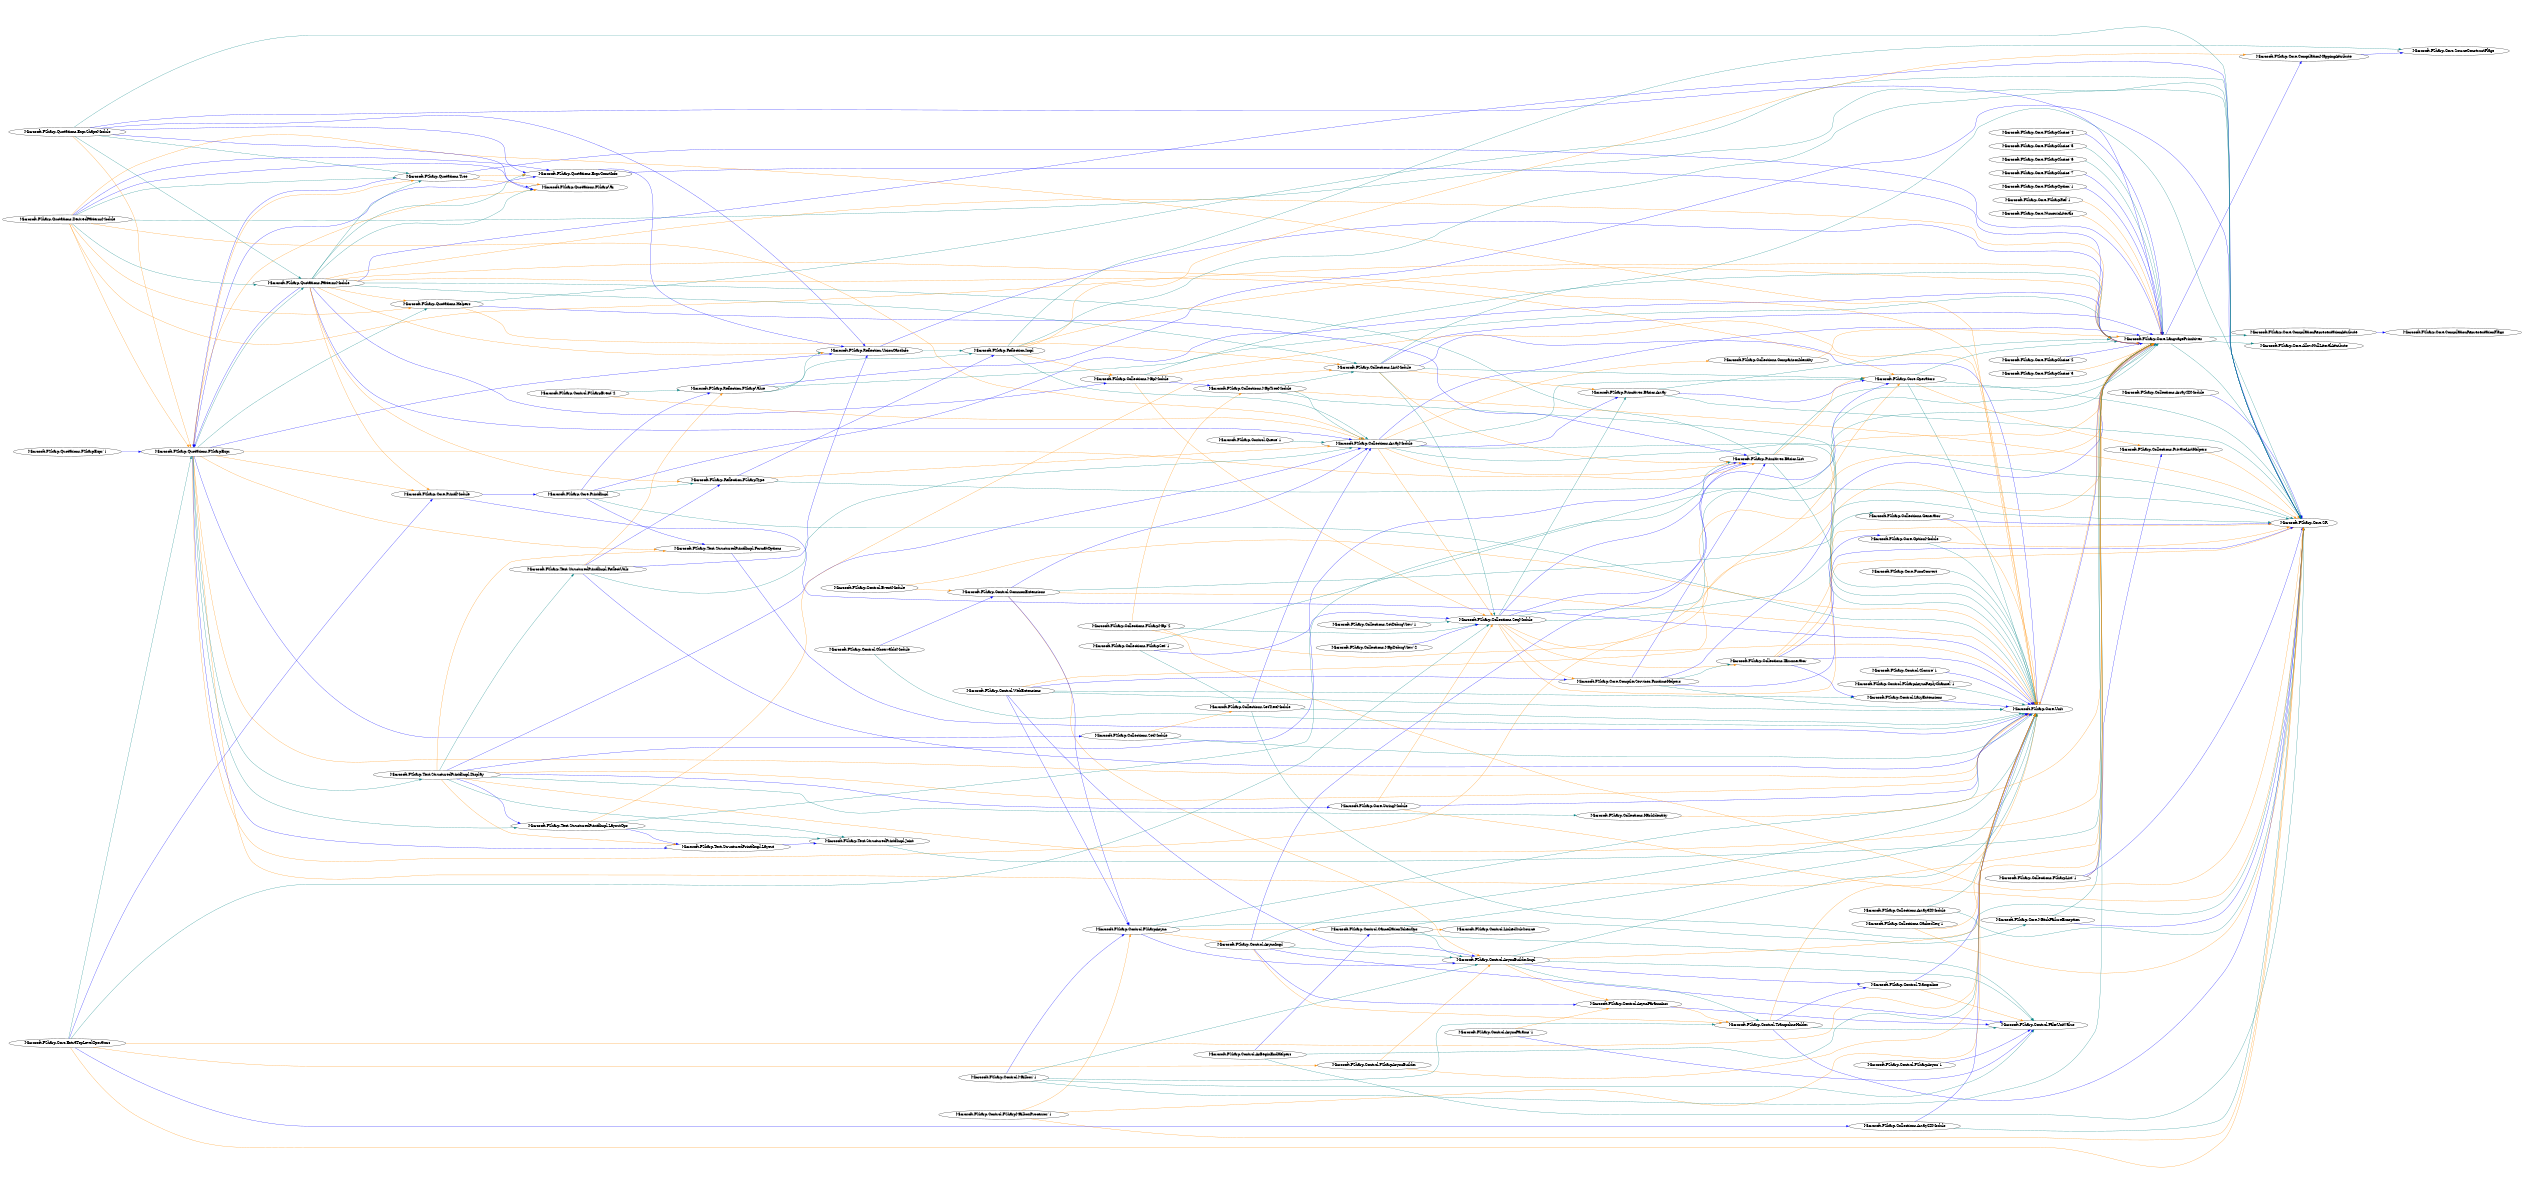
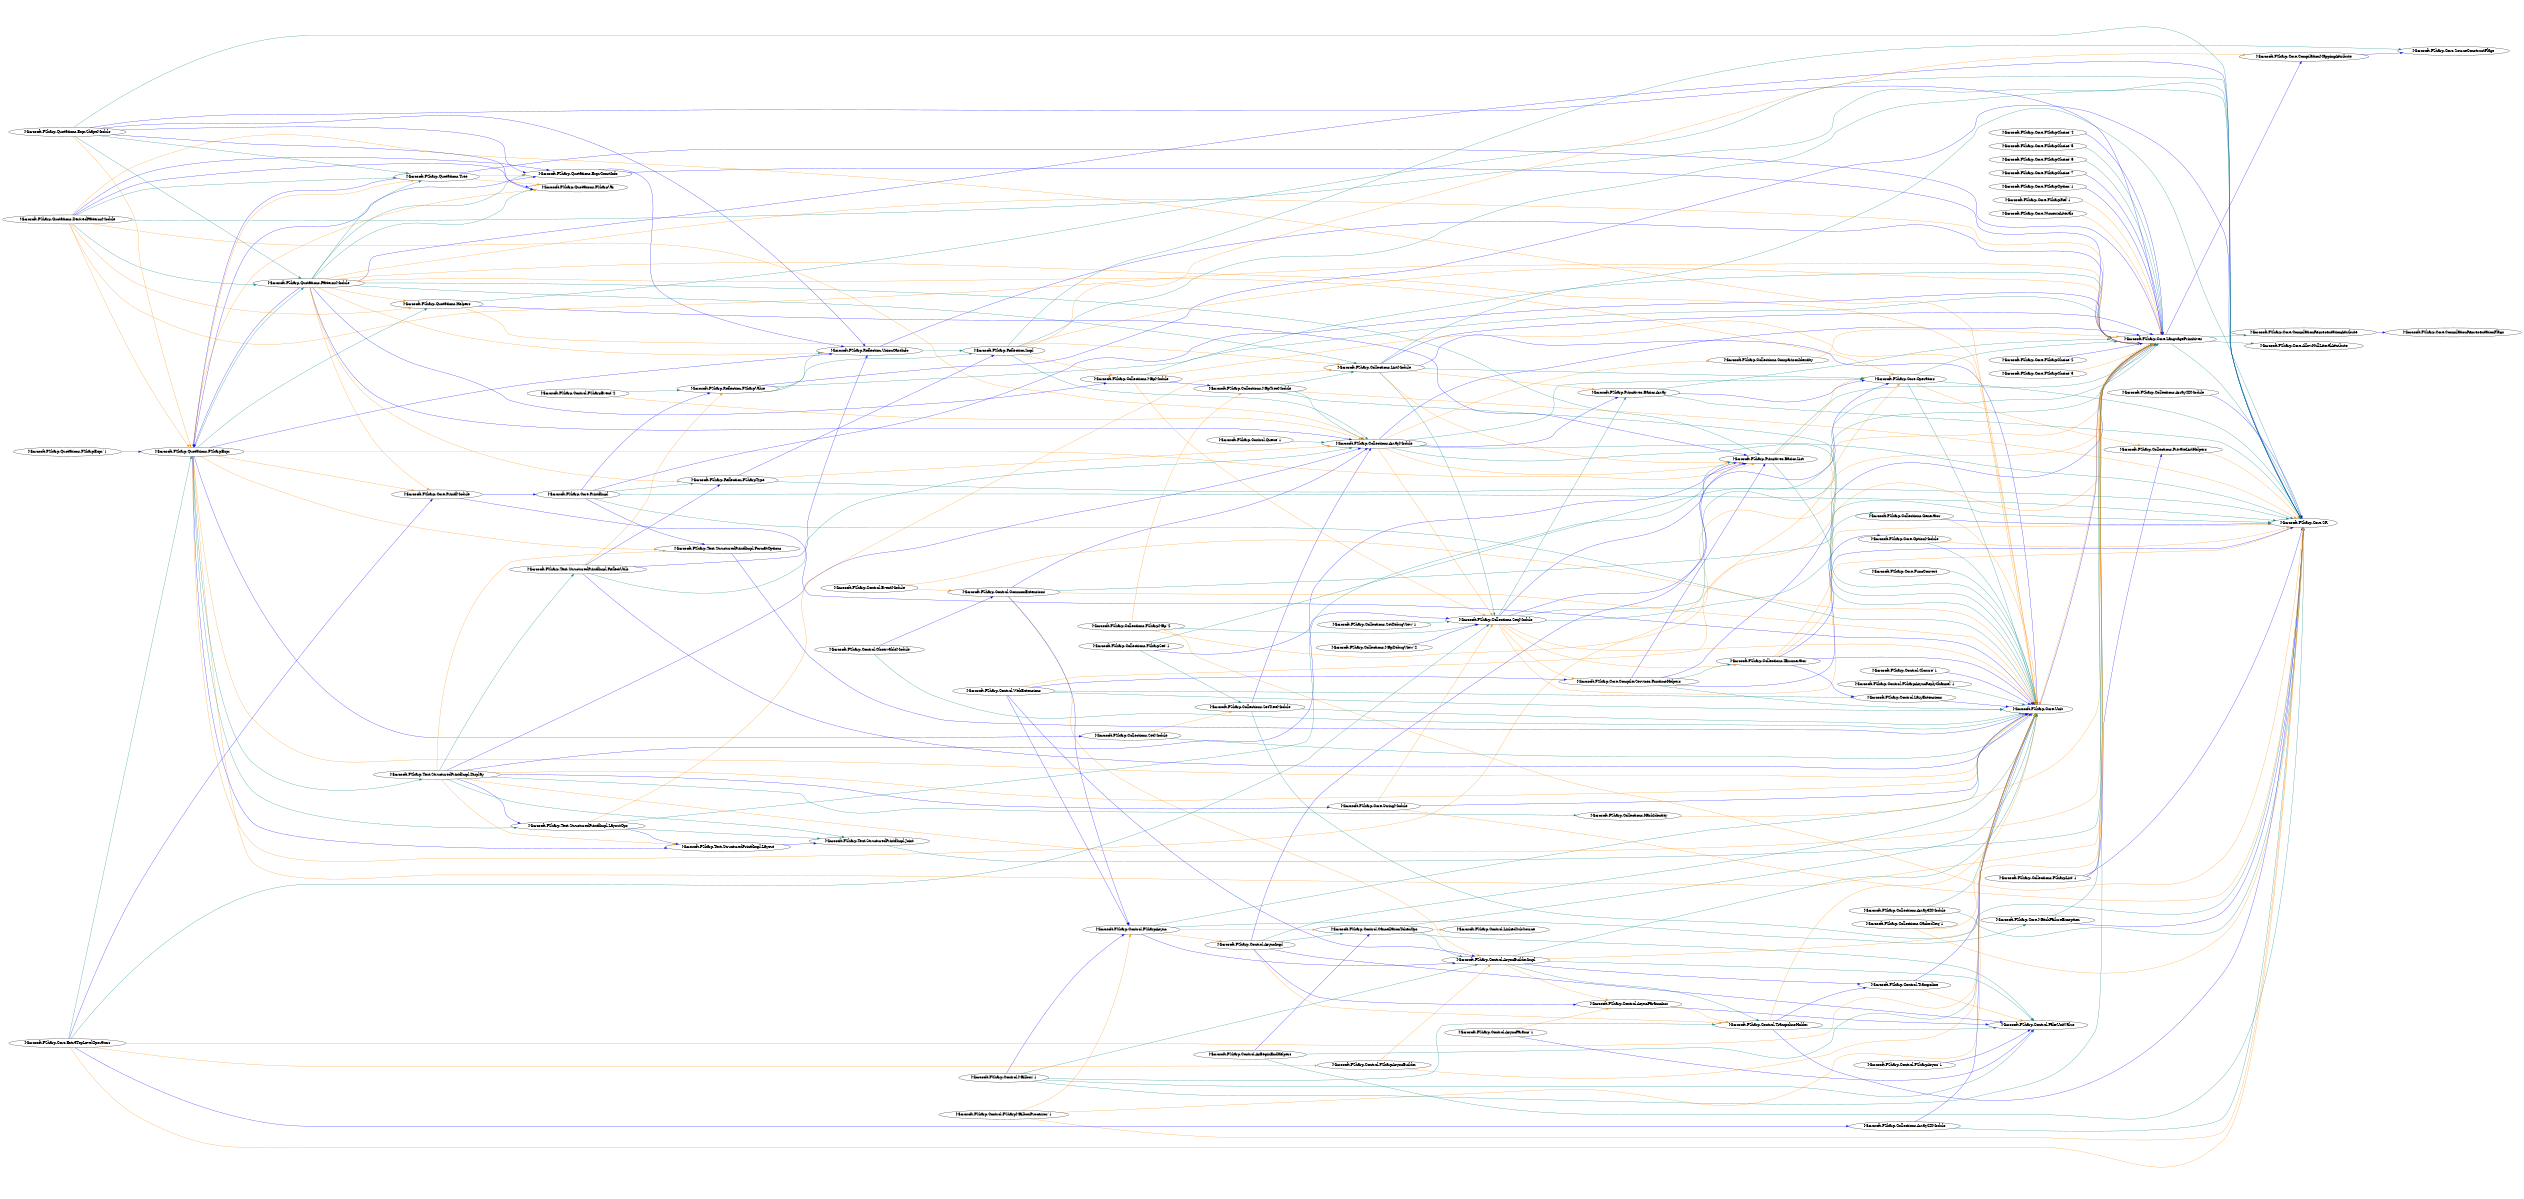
edge "Microsoft.FSharp.Core.PrintfImpl" -> "Microsoft.FSharp.Core.SR": added
edge "Microsoft.FSharp.Control.AsyncImpl" -> "Microsoft.FSharp.Control.AsyncBuilderImpl": now "Microsoft.FSharp.Control.AsyncImpl" -> "Microsoft.FSharp.Control.CancellationTokenOps"
